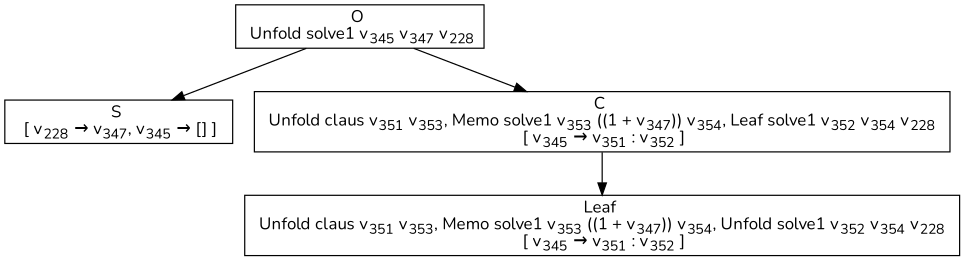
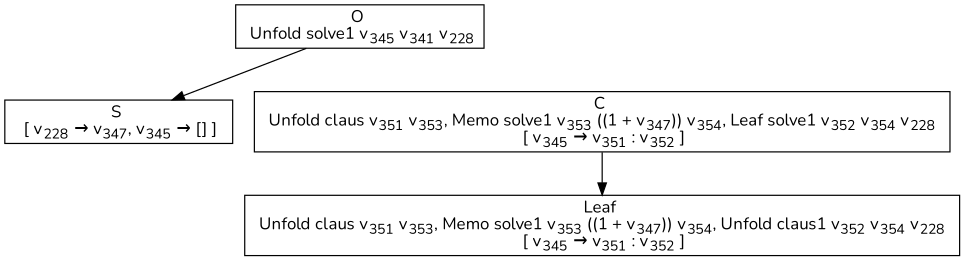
node "O": text "347" -> "341"
edge "O" -> "C": removed
node "Leaf": text ", Unfold solve1 v" -> ", Unfold claus1 v"
